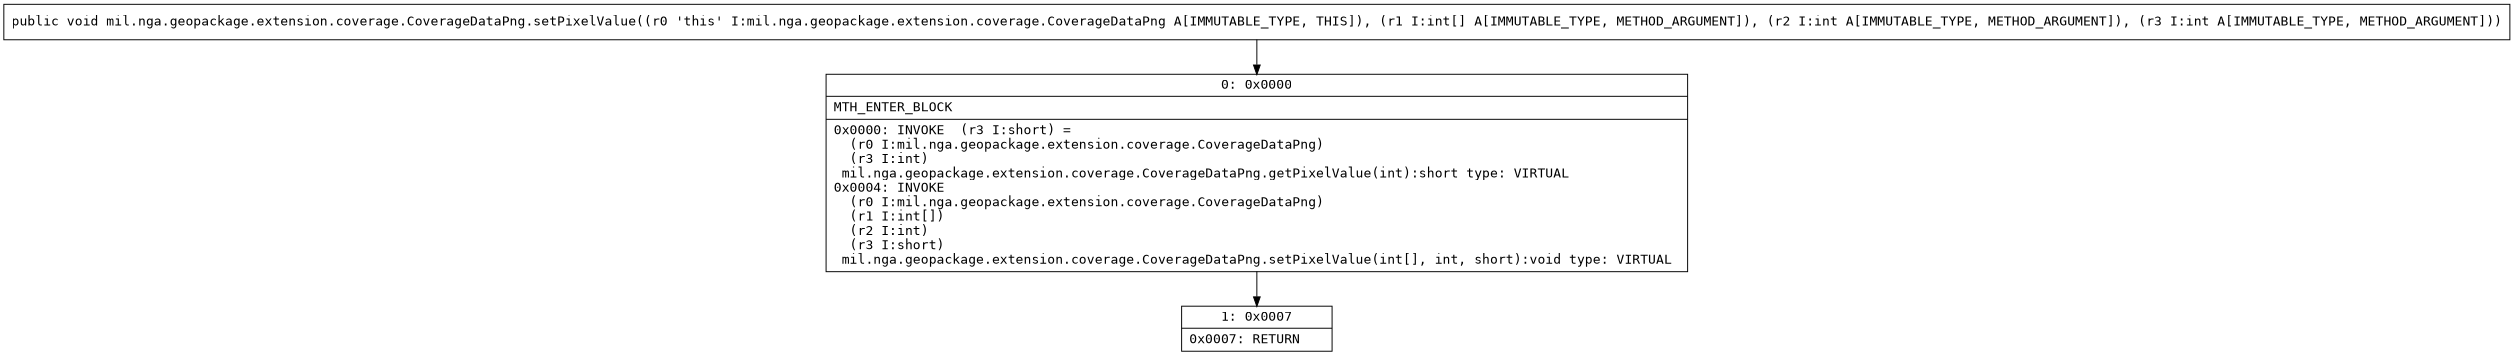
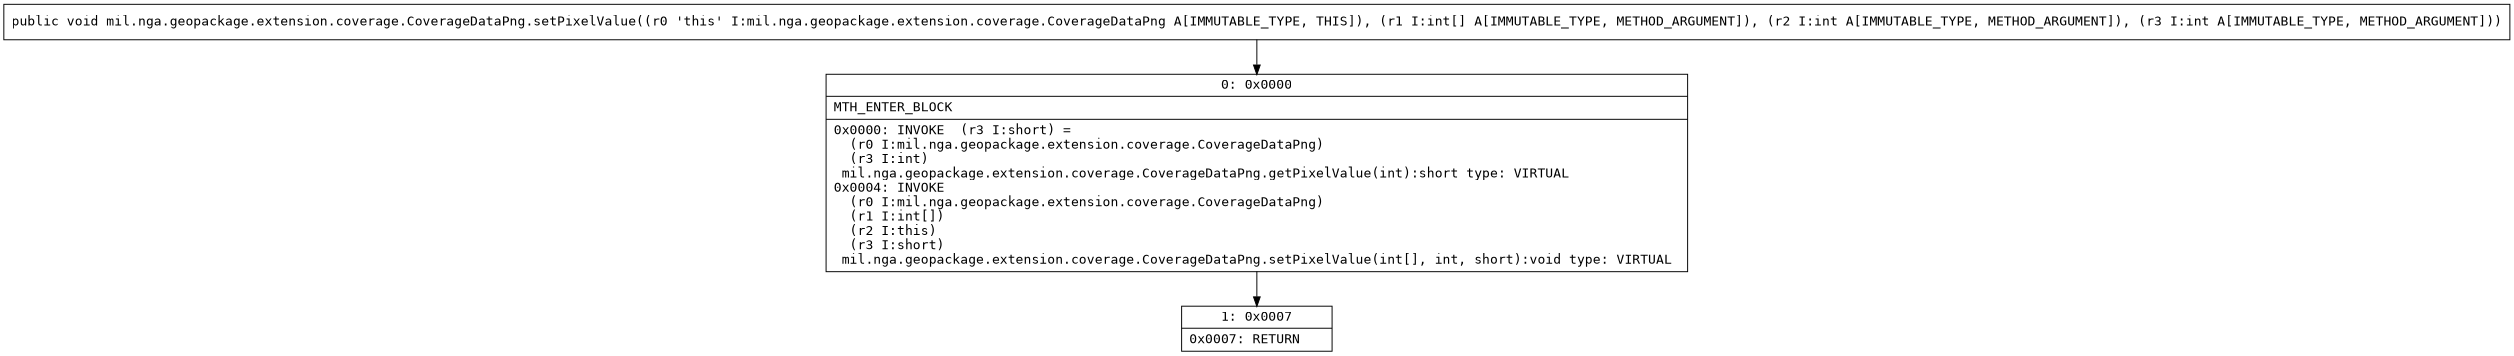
node "0: 0x0000": text "(r2 I:int)" -> "(r2 I:this)"
